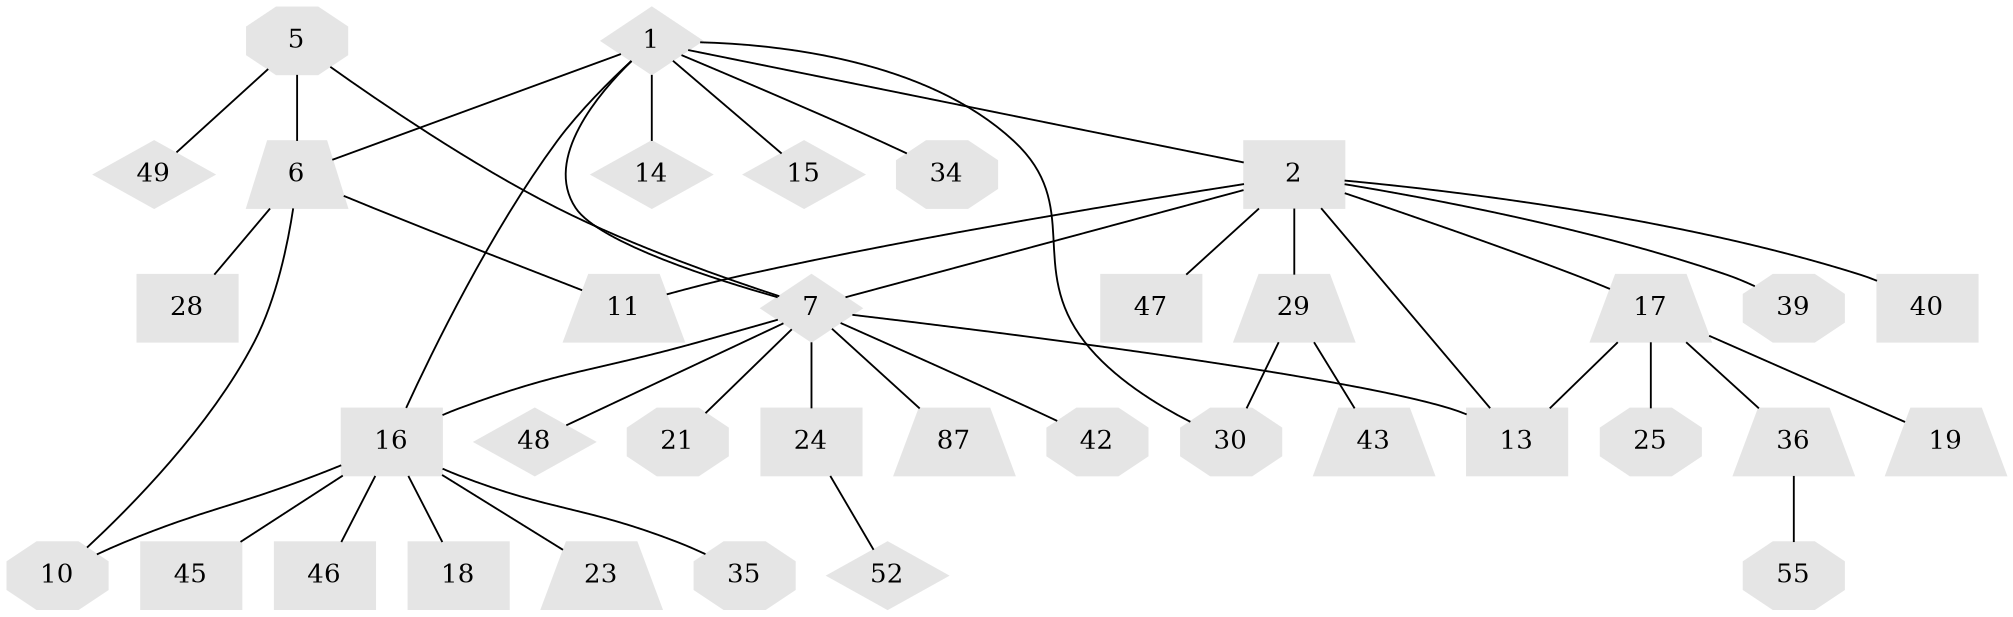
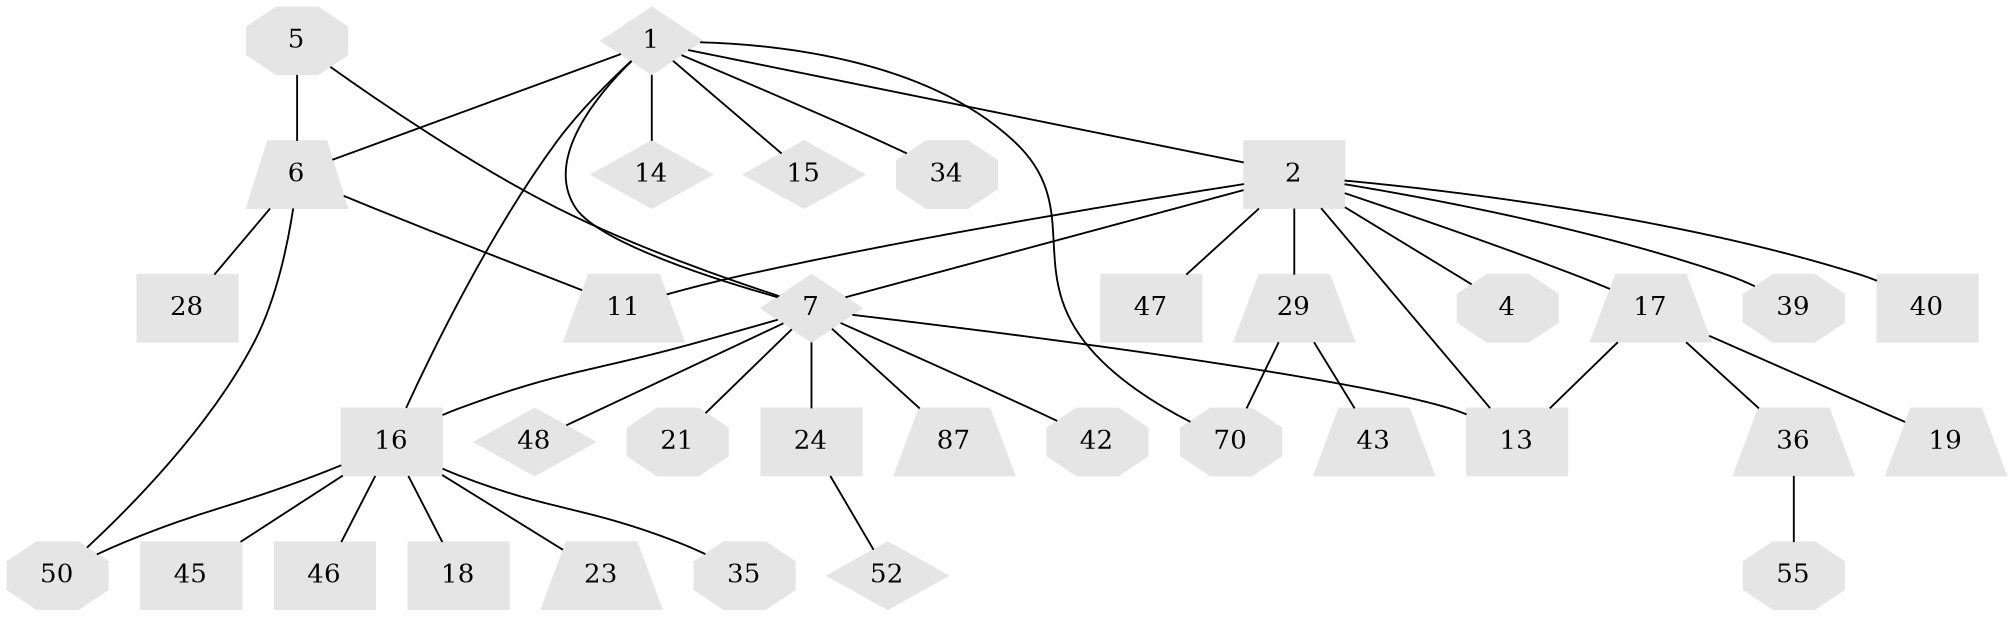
node "49": removed
node "4": added
node "30": label "30" -> "70"
node "25": removed
node "10": label "10" -> "50"
